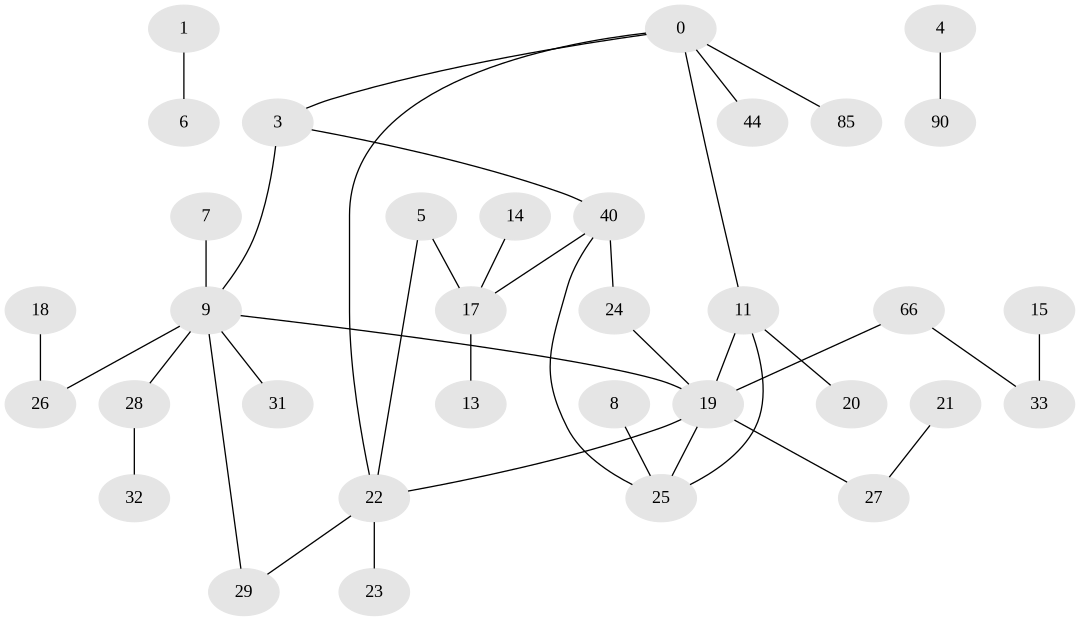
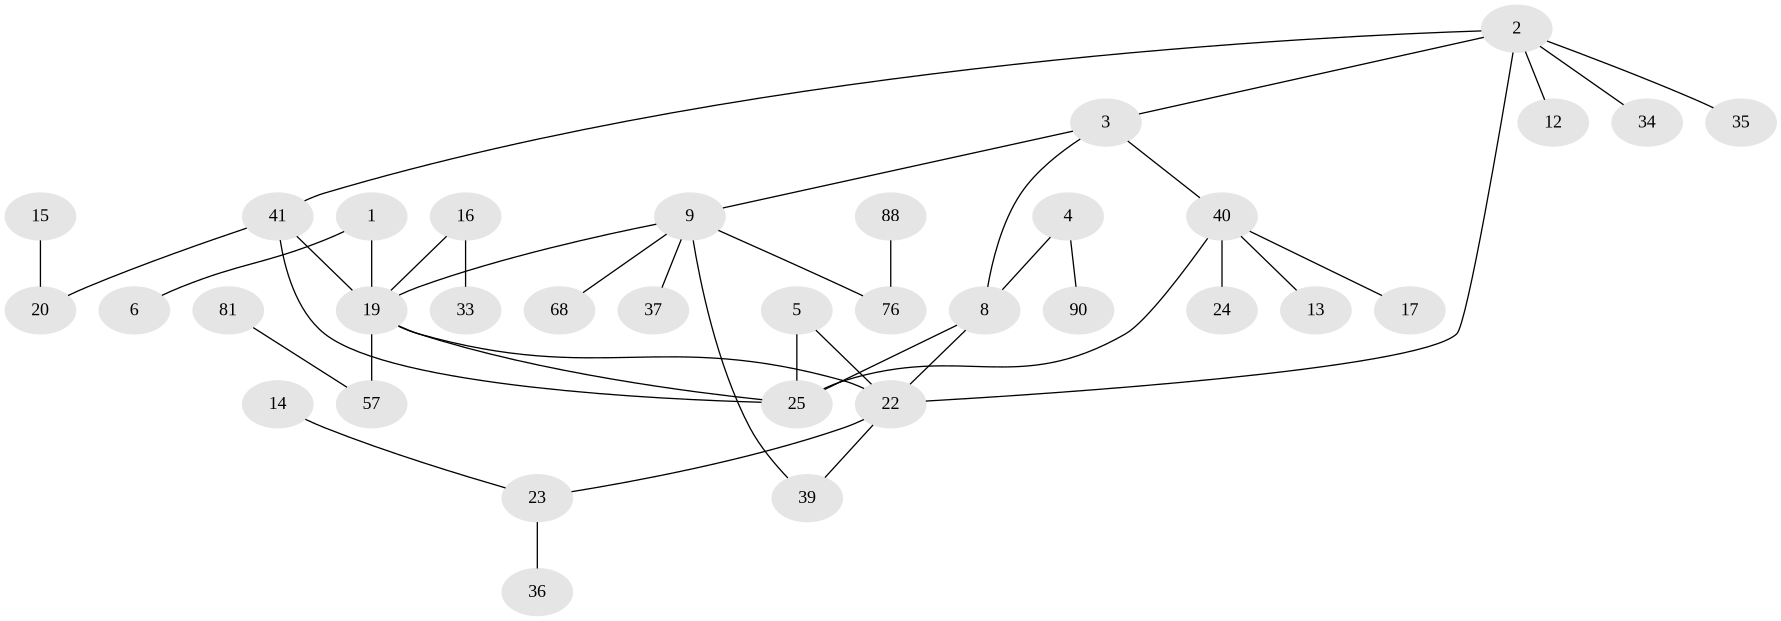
node "0": label "0" -> "2"
node "44": label "44" -> "34"
node "85": label "85" -> "35"
node "12": added
edge "3" -- "8": added
node "7": removed
edge "5" -- "17": now "5" -- "25"
edge "14" -- "17": now "14" -- "23"
edge "4" -- "8": added
node "18": label "18" -> "88"
node "11": label "11" -> "41"
node "66": label "66" -> "16"
edge "17" -- "13": now "40" -- "13"
edge "24" -- "19": now "1" -- "19"
edge "8" -- "22": added
edge "15" -- "33": now "15" -- "20"
node "26": label "26" -> "76"
node "28": label "28" -> "68"
node "31": label "31" -> "37"
node "21": label "21" -> "81"
node "32": removed
node "27": label "27" -> "57"
node "29": label "29" -> "39"
node "36": added
